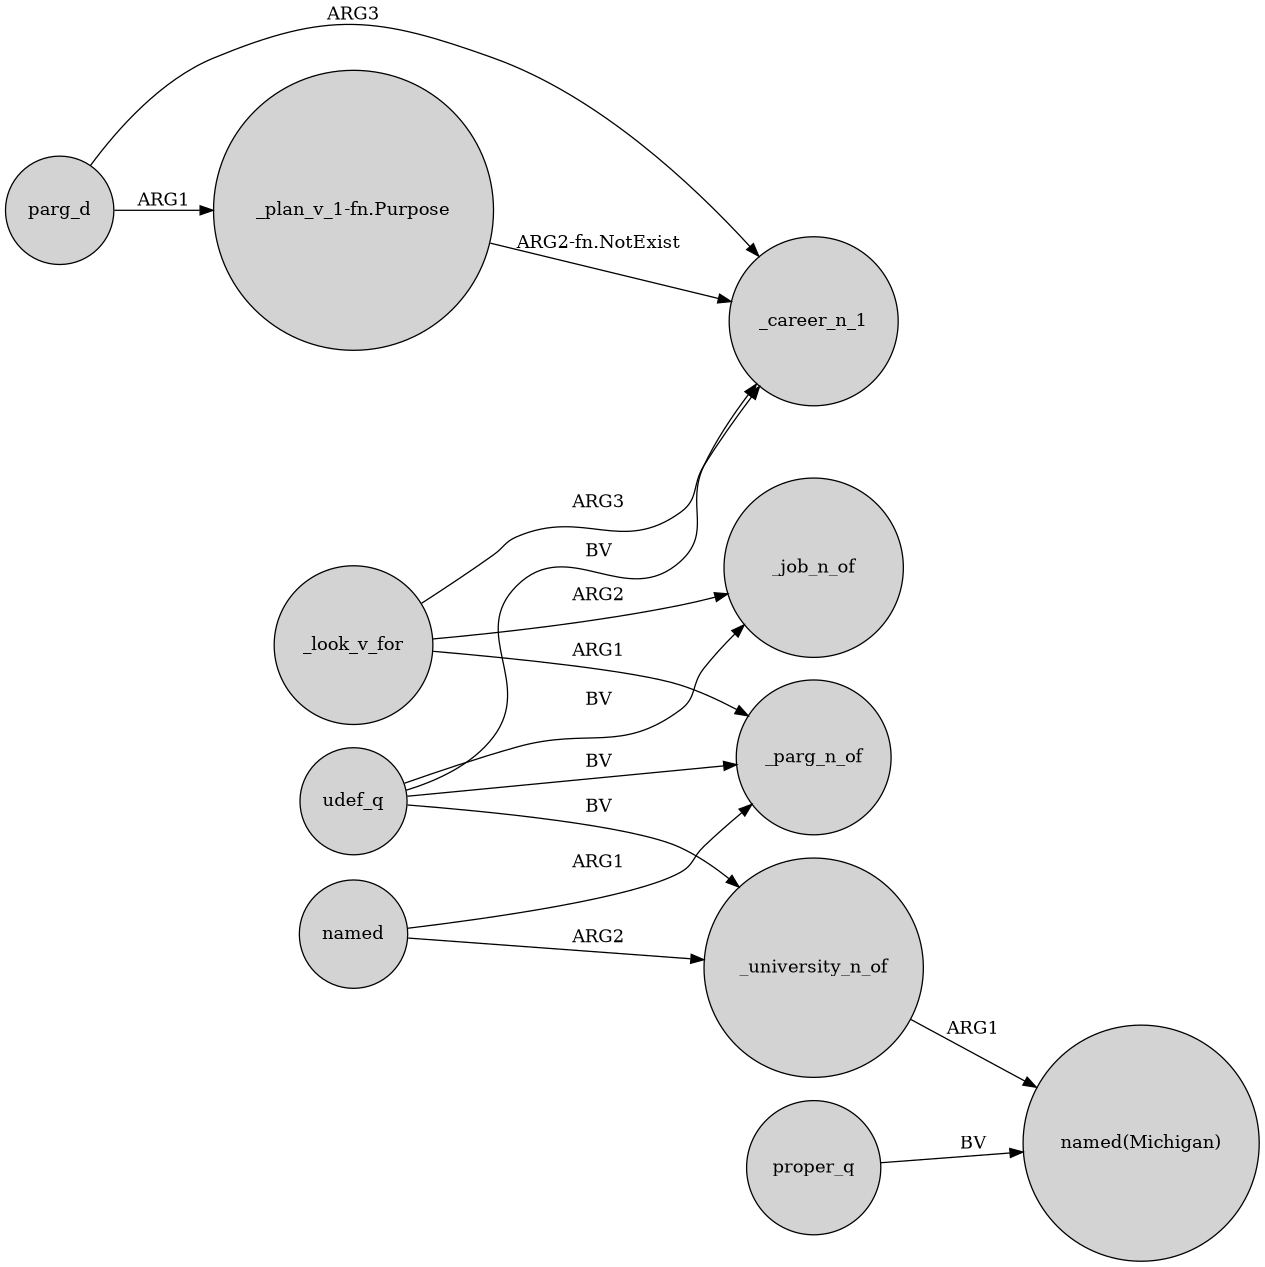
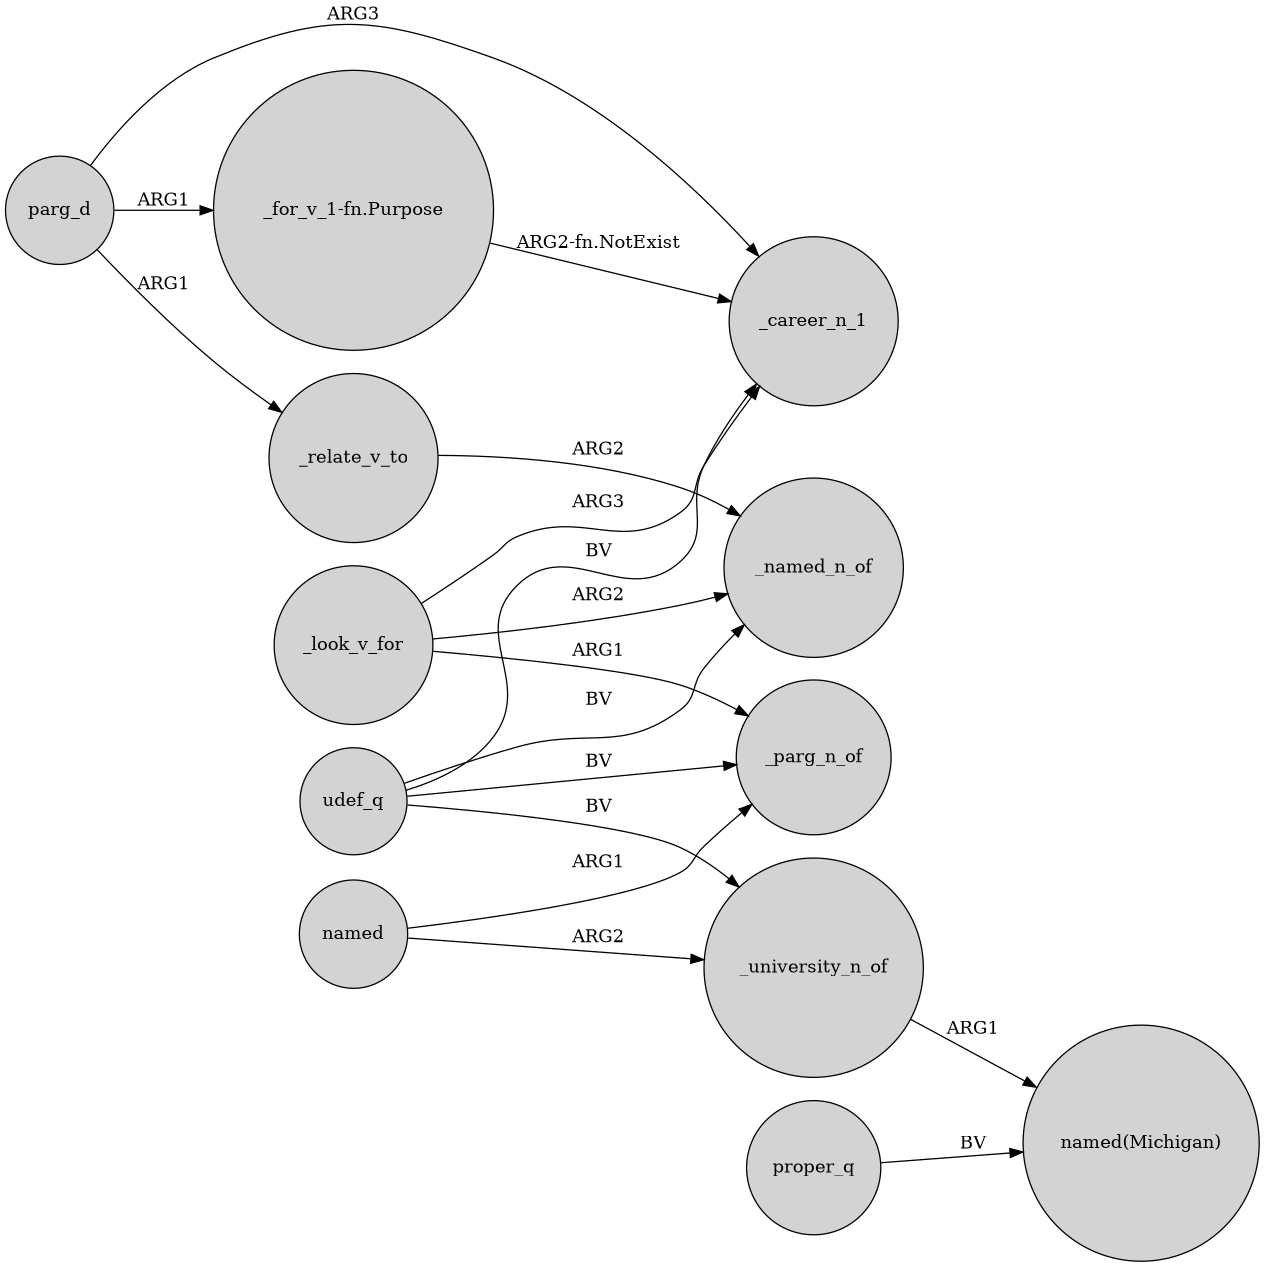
node "_plan_v_1-fn.Purpose": label "_plan_v_1-fn.Purpose" -> "_for_v_1-fn.Purpose"
node "_relate_v_to": added
node "_job_n_of": label "_job_n_of" -> "_named_n_of"
